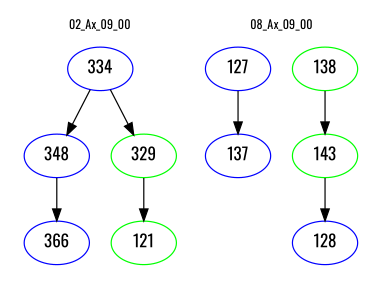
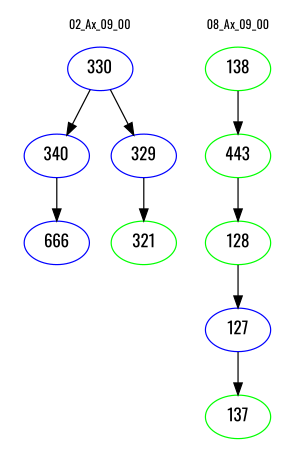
node "334": label "334" -> "330"
node "348": label "348" -> "340"
node "329": color green -> blue
node "137": color blue -> green
node "143": label "143" -> "443"
node "366": label "366" -> "666"
node "121": label "121" -> "321"
node "128": color blue -> green
edge "128" -> "127": added
